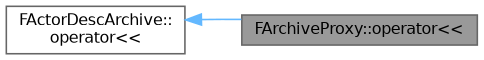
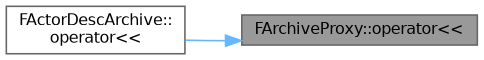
edge "FArchiveProxy::operator<<" -> "FActorDescArchive:: operator<<": reversed
